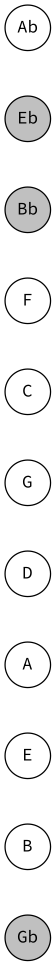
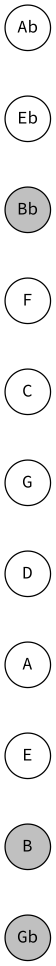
node "Eb": fillcolor gray -> white
node "B": fillcolor white -> gray
